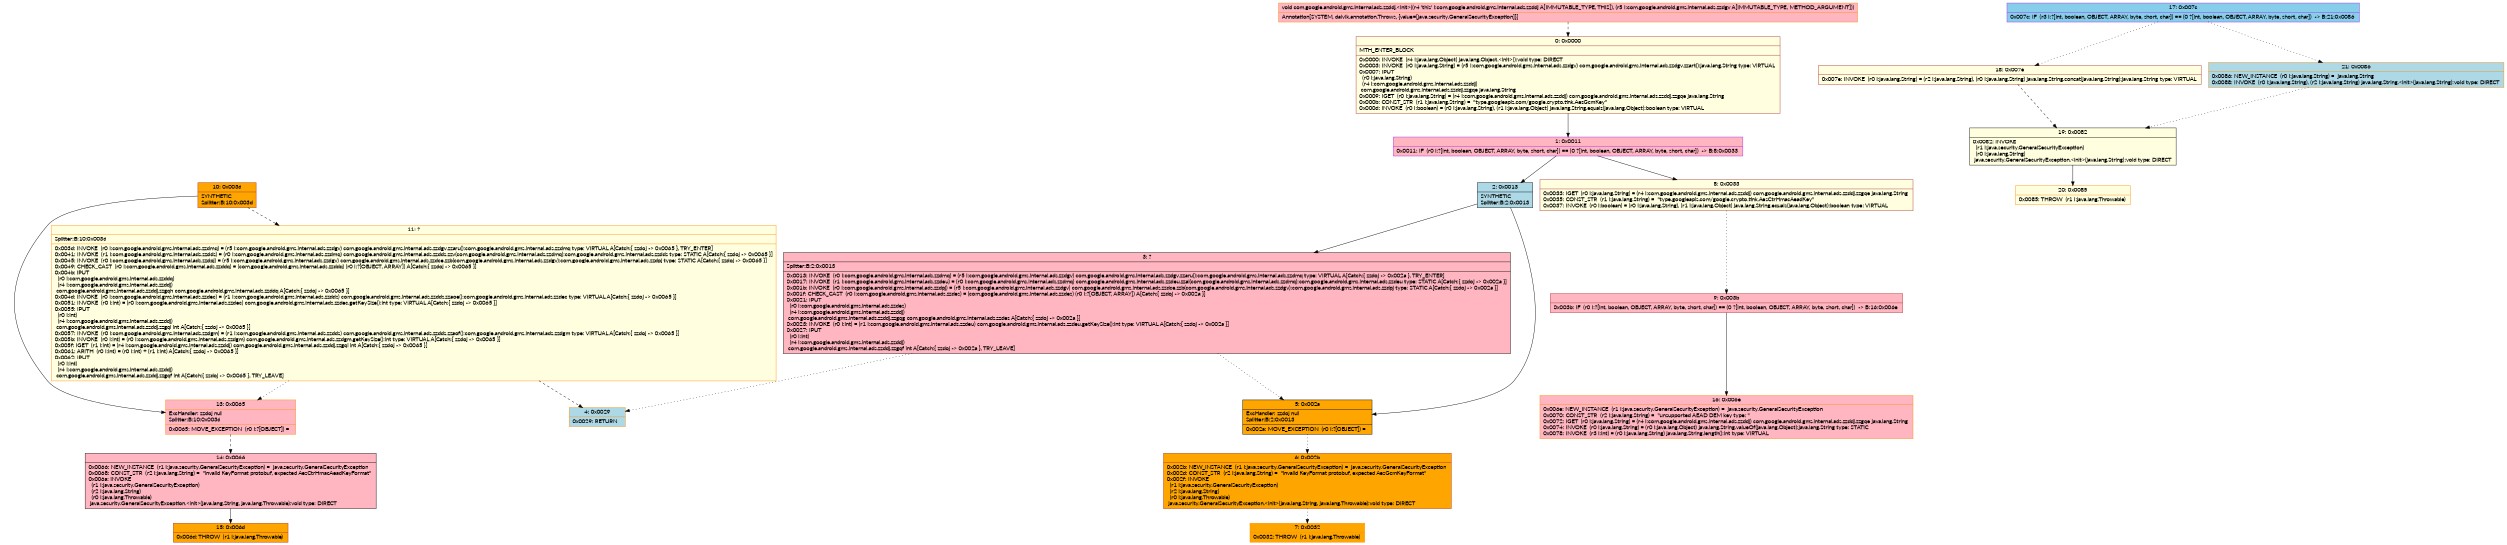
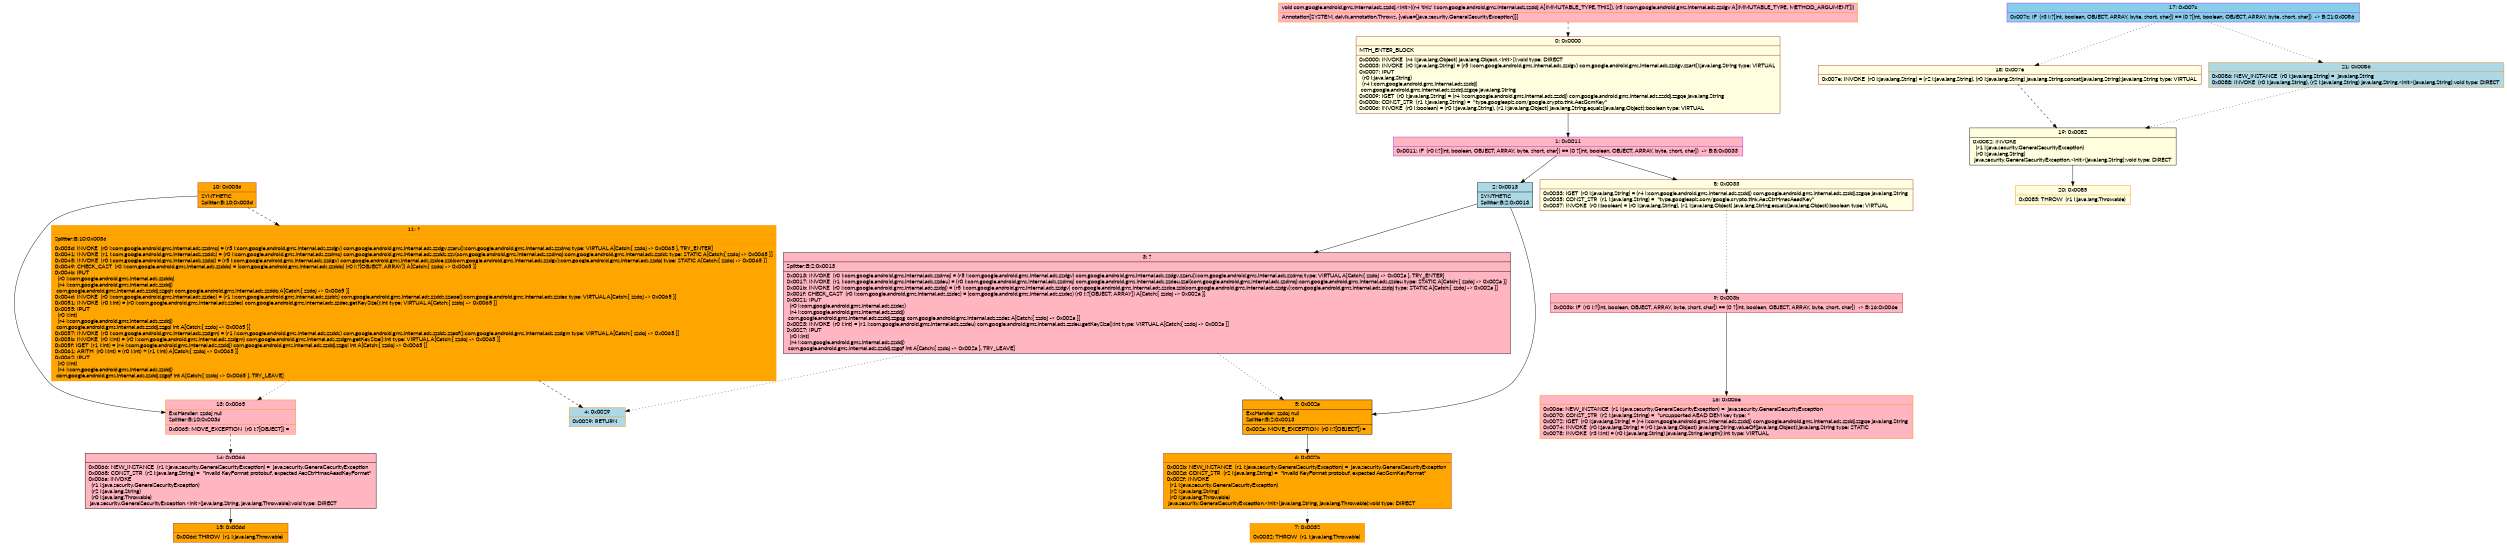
node "11: ?": fillcolor lightyellow -> orange
edge "5: 0x002a" -> "6: 0x002b": style dotted -> solid
